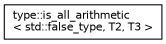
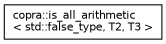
node "type::is_all_arithmetic < std::false_type, T2, T3 >": label "type::is_all_arithmetic < std::false_type, T2, T3 >" -> "copra::is_all_arithmetic < std::false_type, T2, T3 >"
